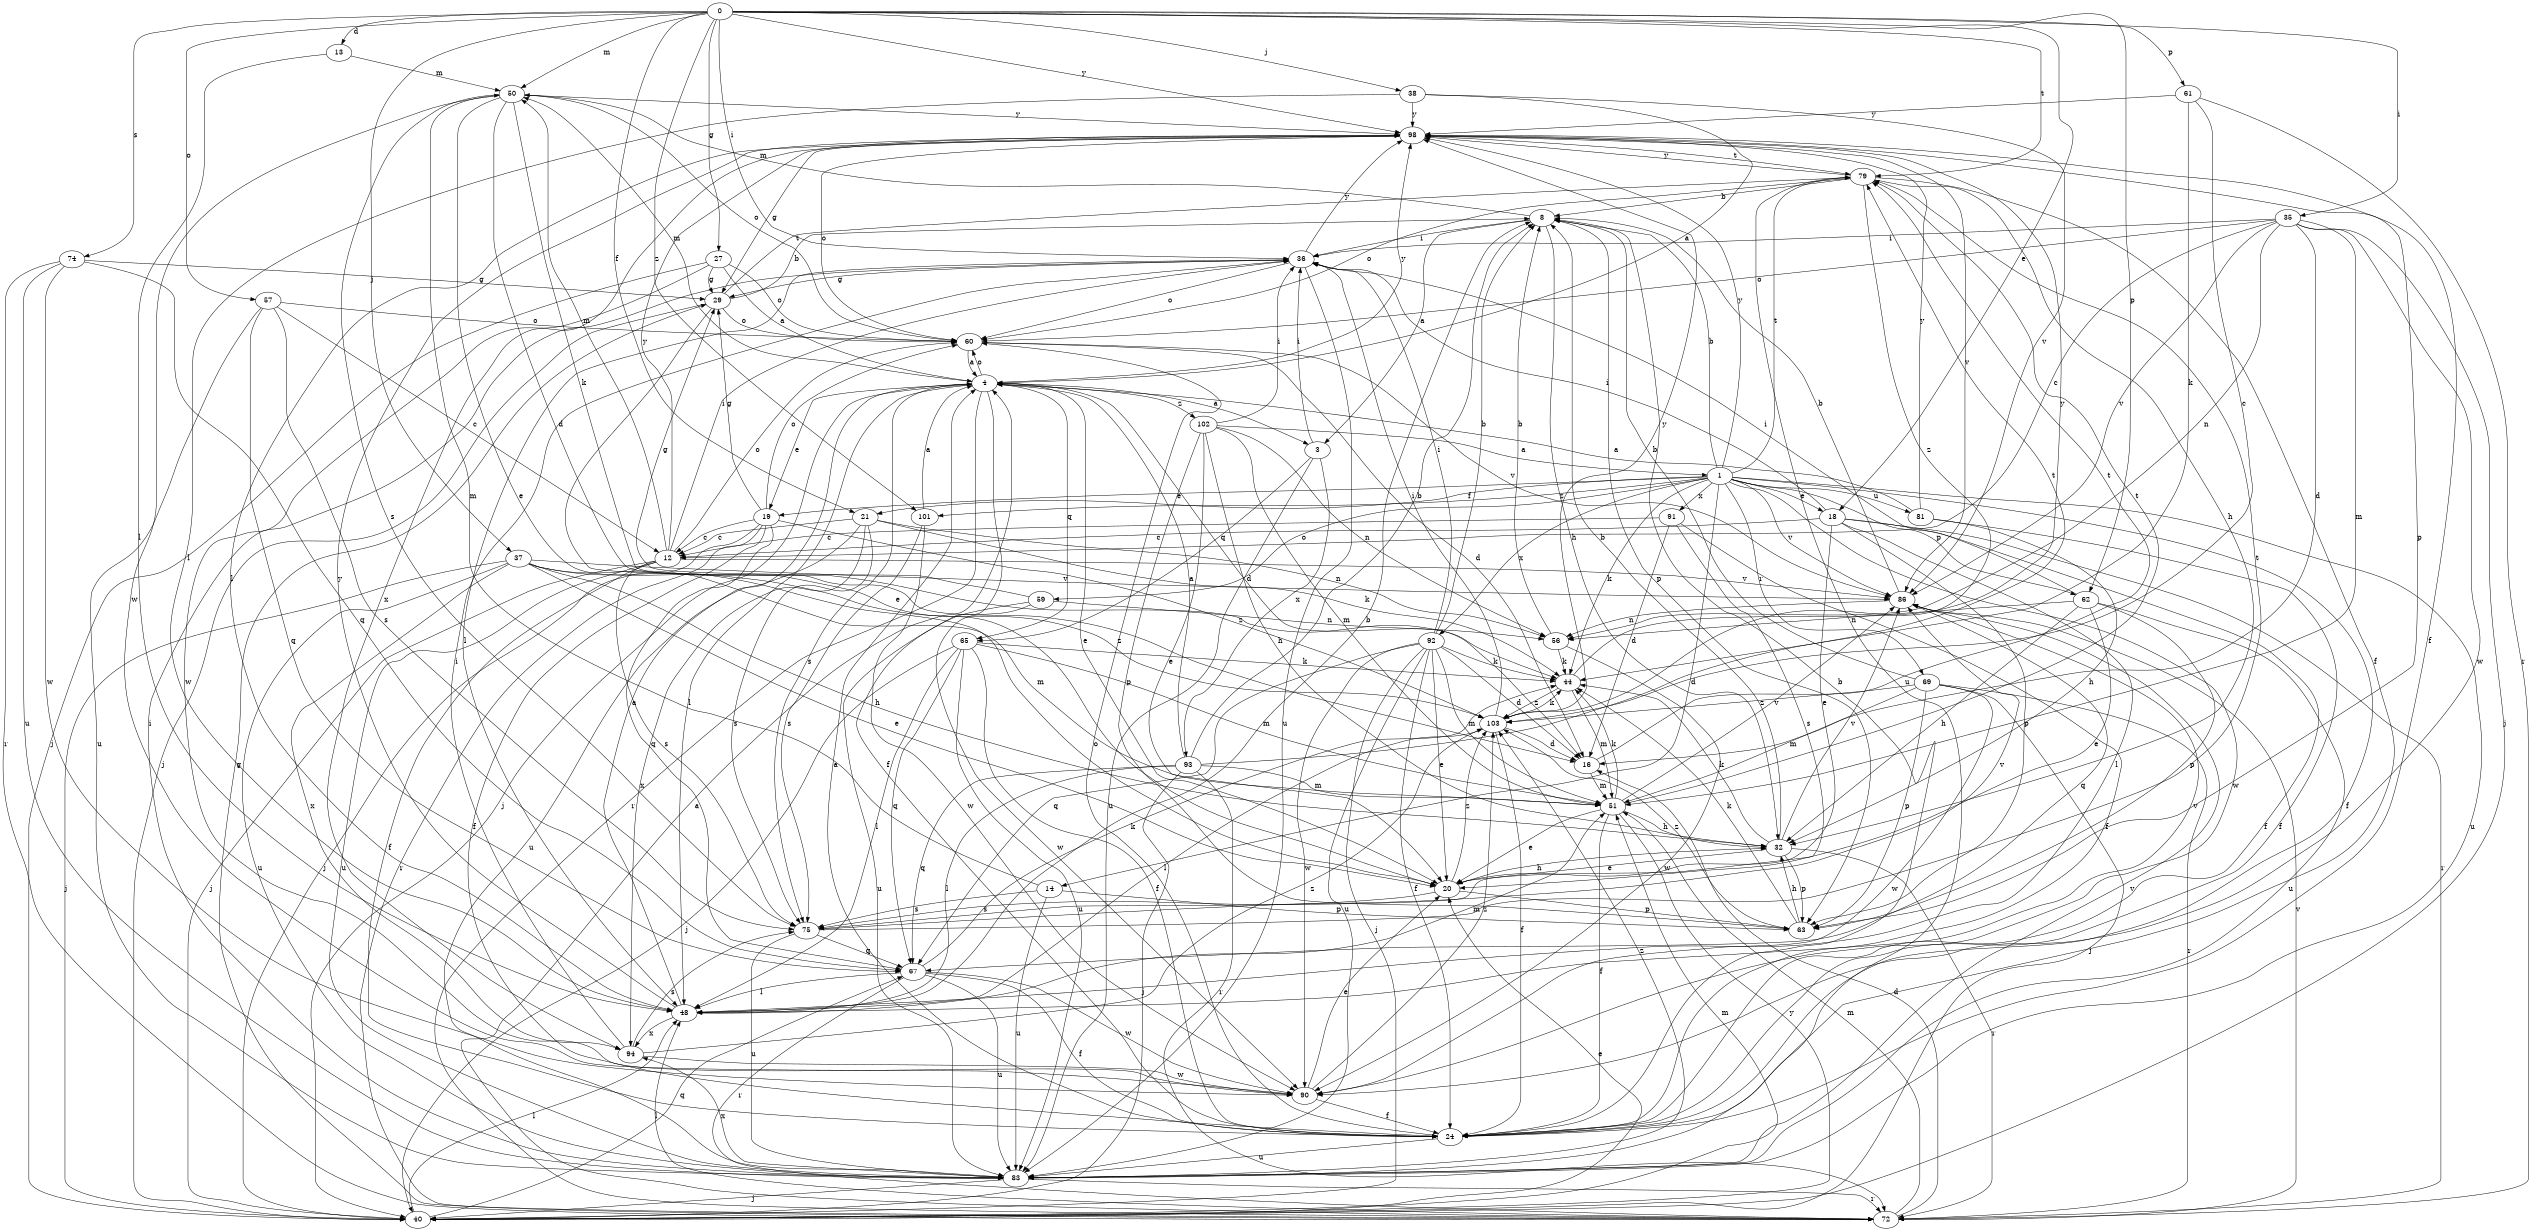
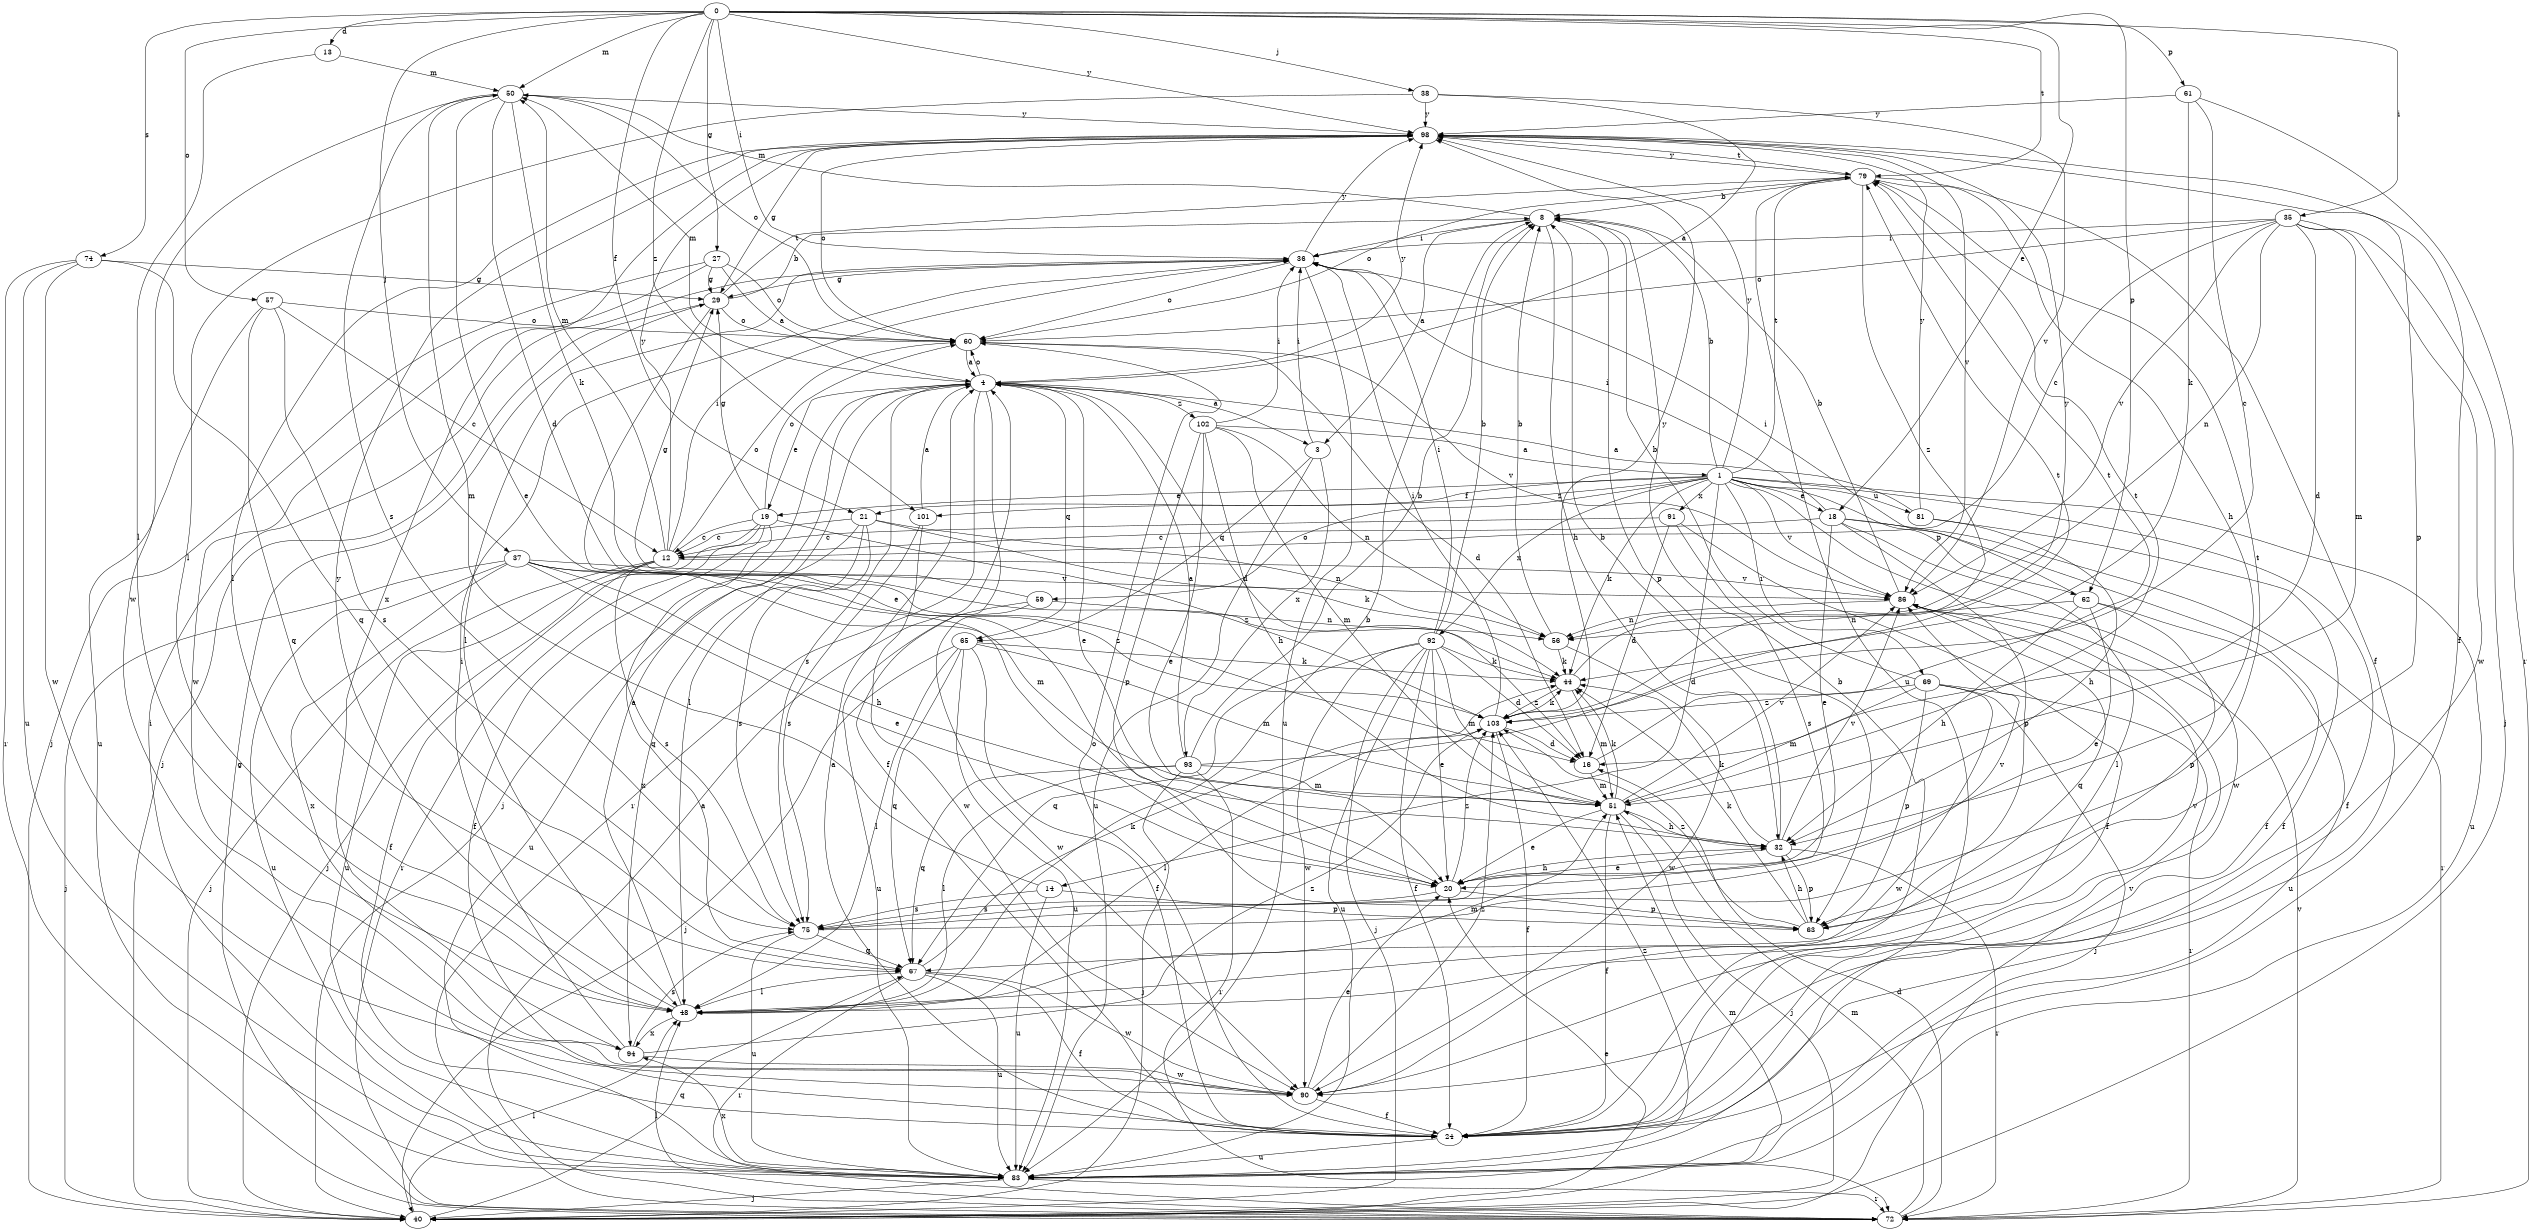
edge "51" -> "40": label "y" -> "j"
